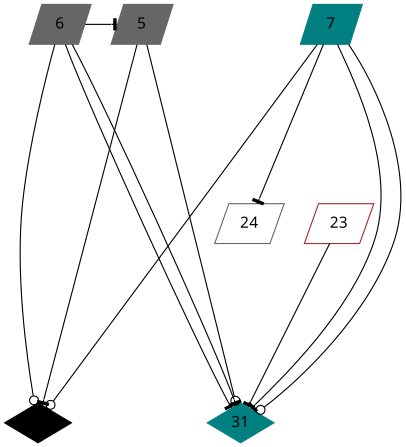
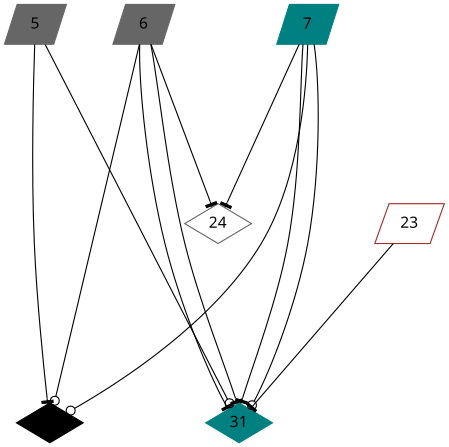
edge "6" -> "5": now "6" -> "24"
node "24": shape parallelogram -> diamond
